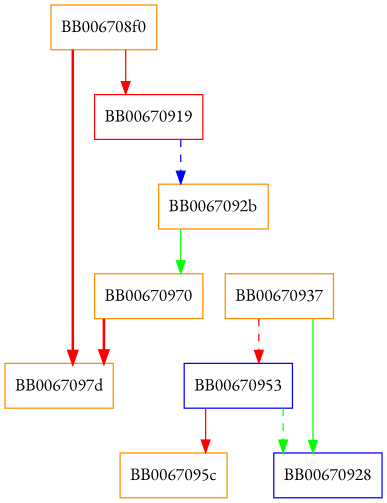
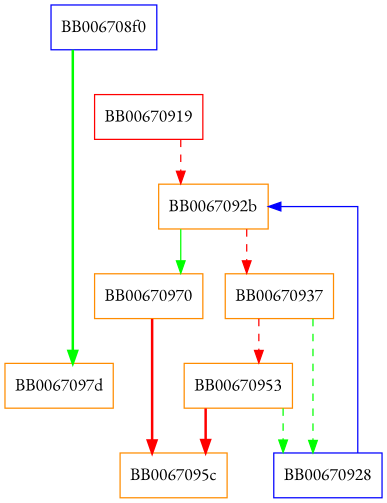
node "BB006708f0": color darkorange -> blue
edge "BB006708f0" -> "BB00670919": removed
edge "BB00670919" -> "BB0067092b": color blue -> red
edge "BB006708f0" -> "BB0067097d": color red -> green
edge "BB0067092b" -> "BB00670937": added
edge "BB00670928" -> "BB0067092b": added
edge "BB00670970" -> "BB0067097d": now "BB00670970" -> "BB0067095c"
edge "BB00670937" -> "BB00670928": style solid -> dashed
node "BB00670953": color blue -> darkorange
edge "BB00670953" -> "BB0067095c": style solid -> bold
